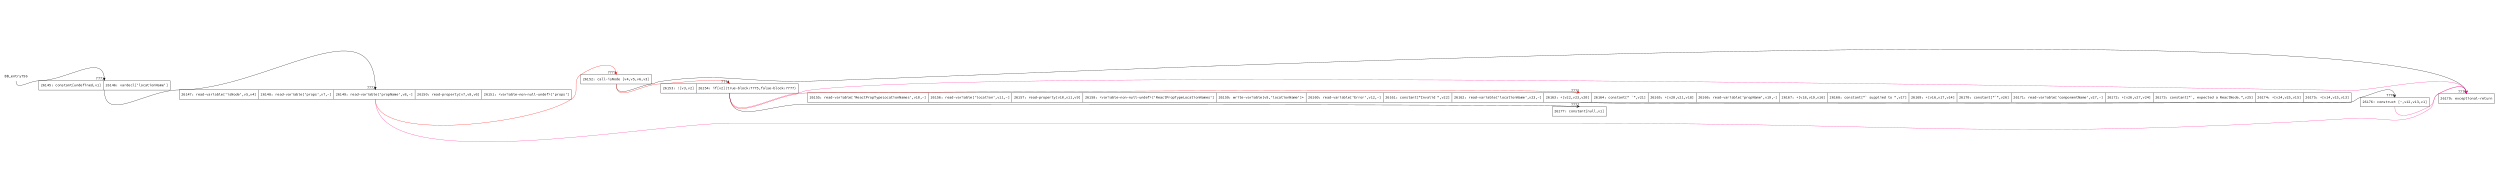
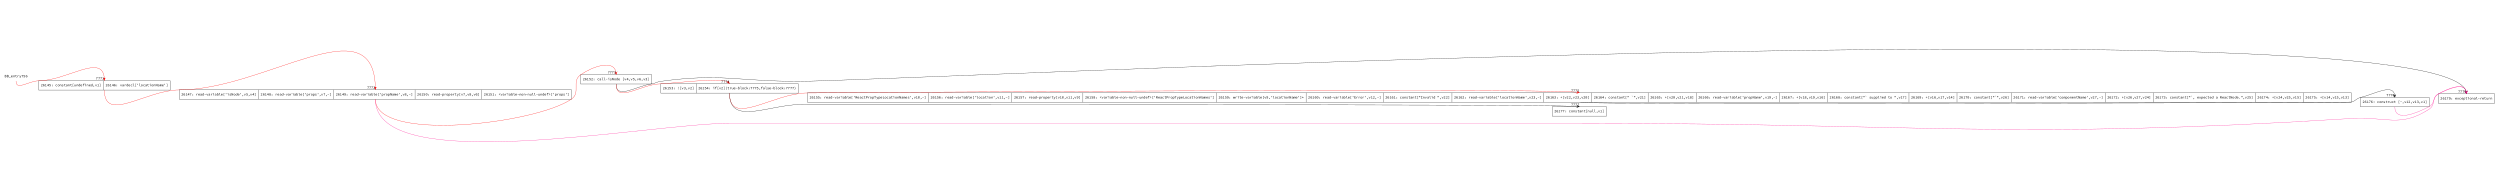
edge "BB_entry756" -> "26145: constant[undefined,v1]": color black -> red
edge "26145: constant[undefined,v1]" -> "26147: read-variable['isNode',v5,v4]": color black -> red
edge "26153: ![v3,v2]" -> "26179: exceptional-return": removed
